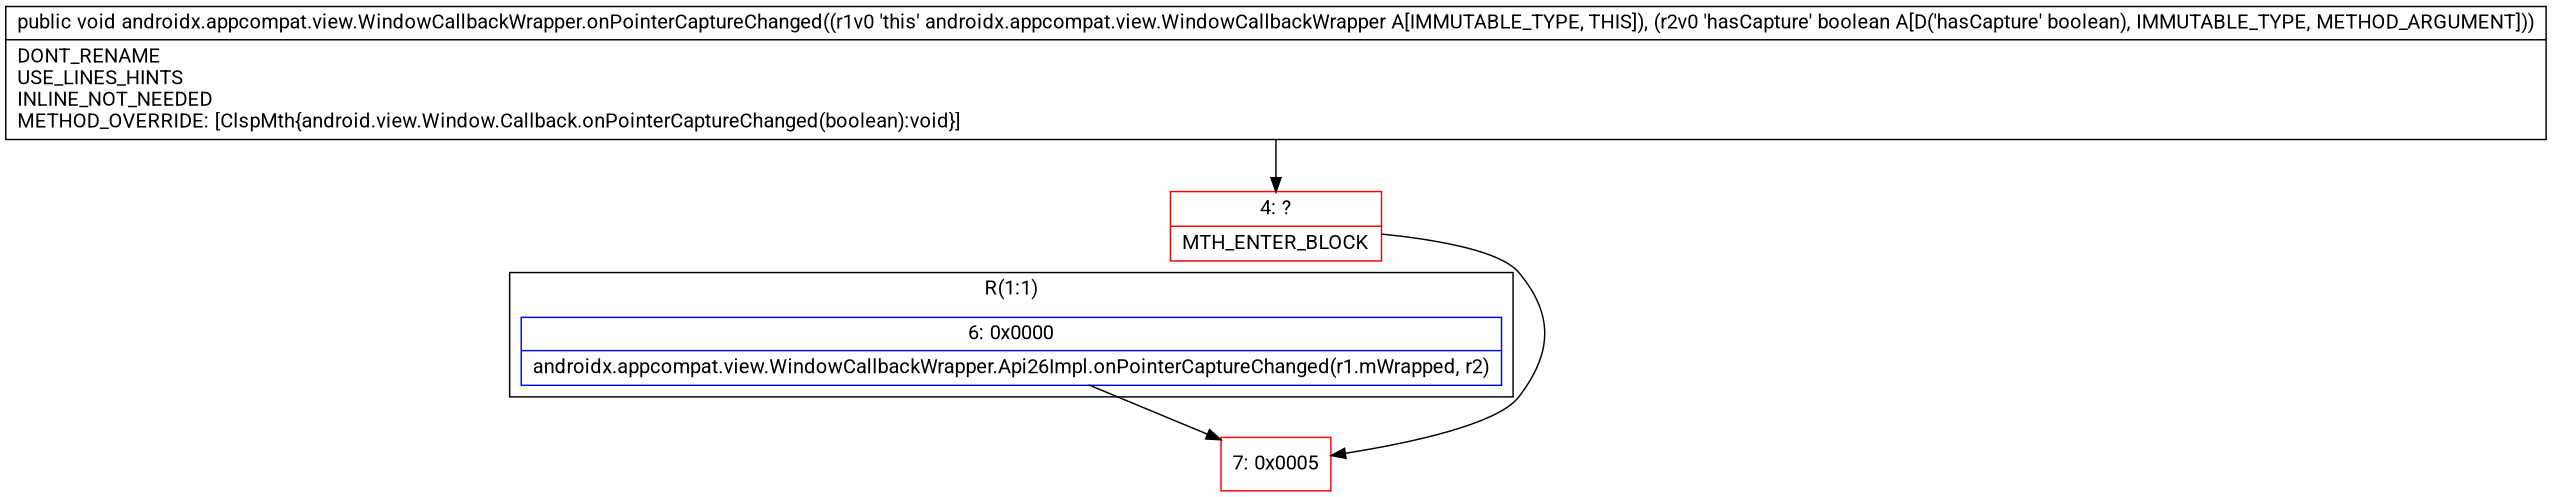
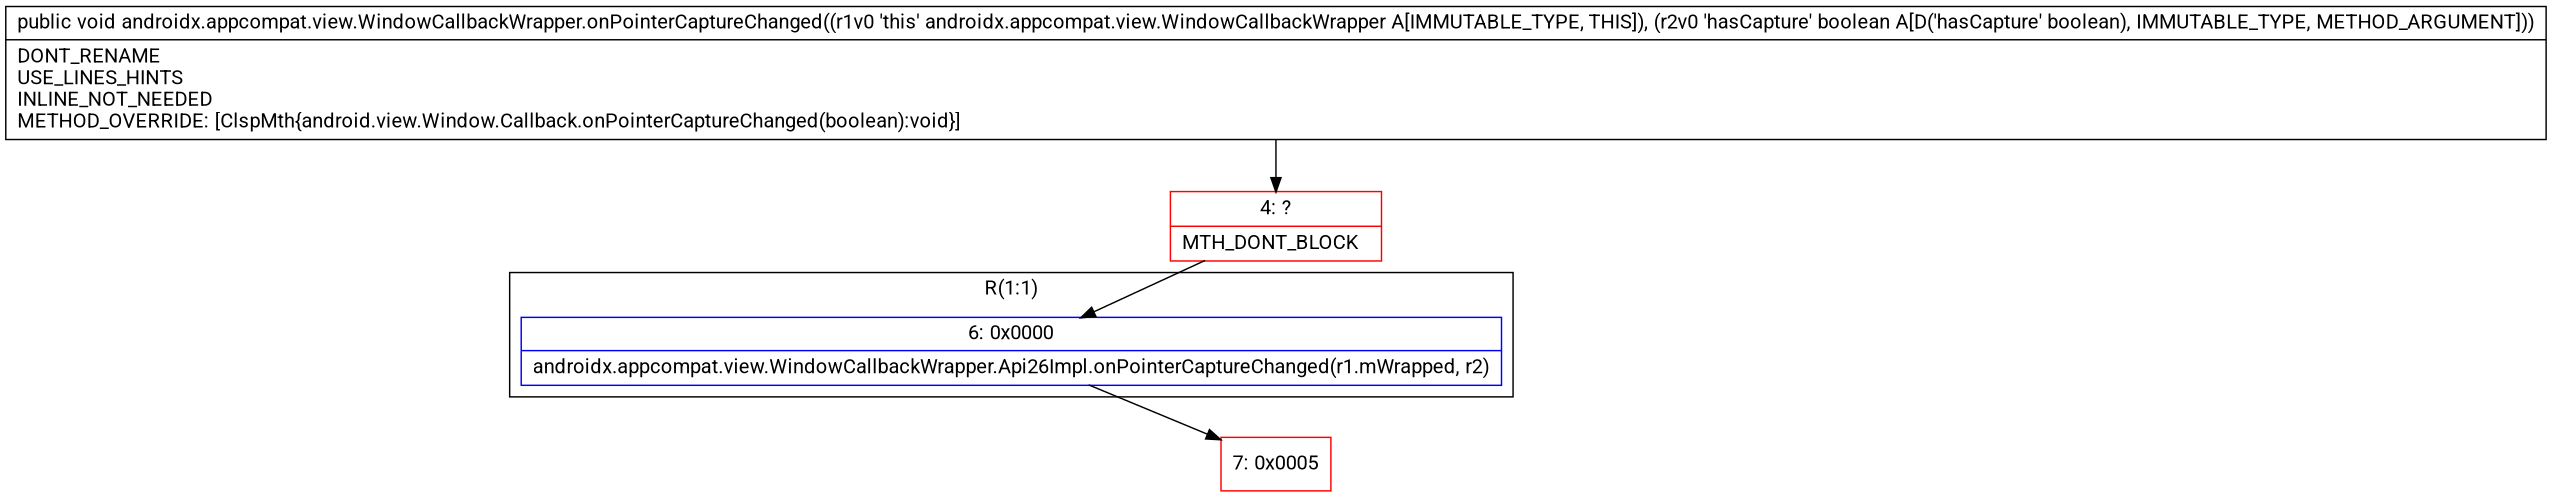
node "4: ?": text "MTH_ENTER_BLOCK" -> "MTH_DONT_BLOCK"
edge "4: ?" -> "7: 0x0005": now "4: ?" -> "6: 0x0000"
